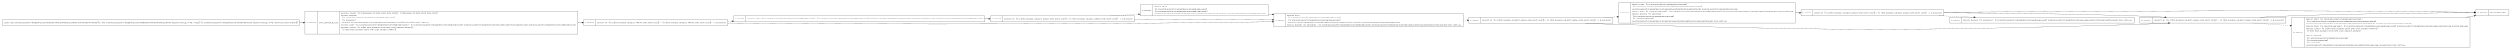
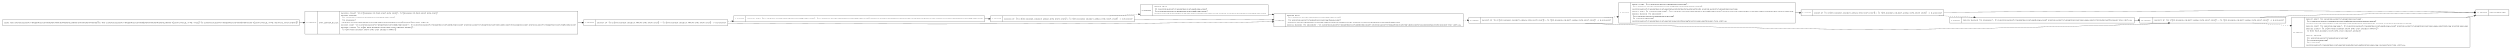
edge "8: 0x001f" -> "10: 0x0025": now "9: 0x0021" -> "10: 0x0025"
